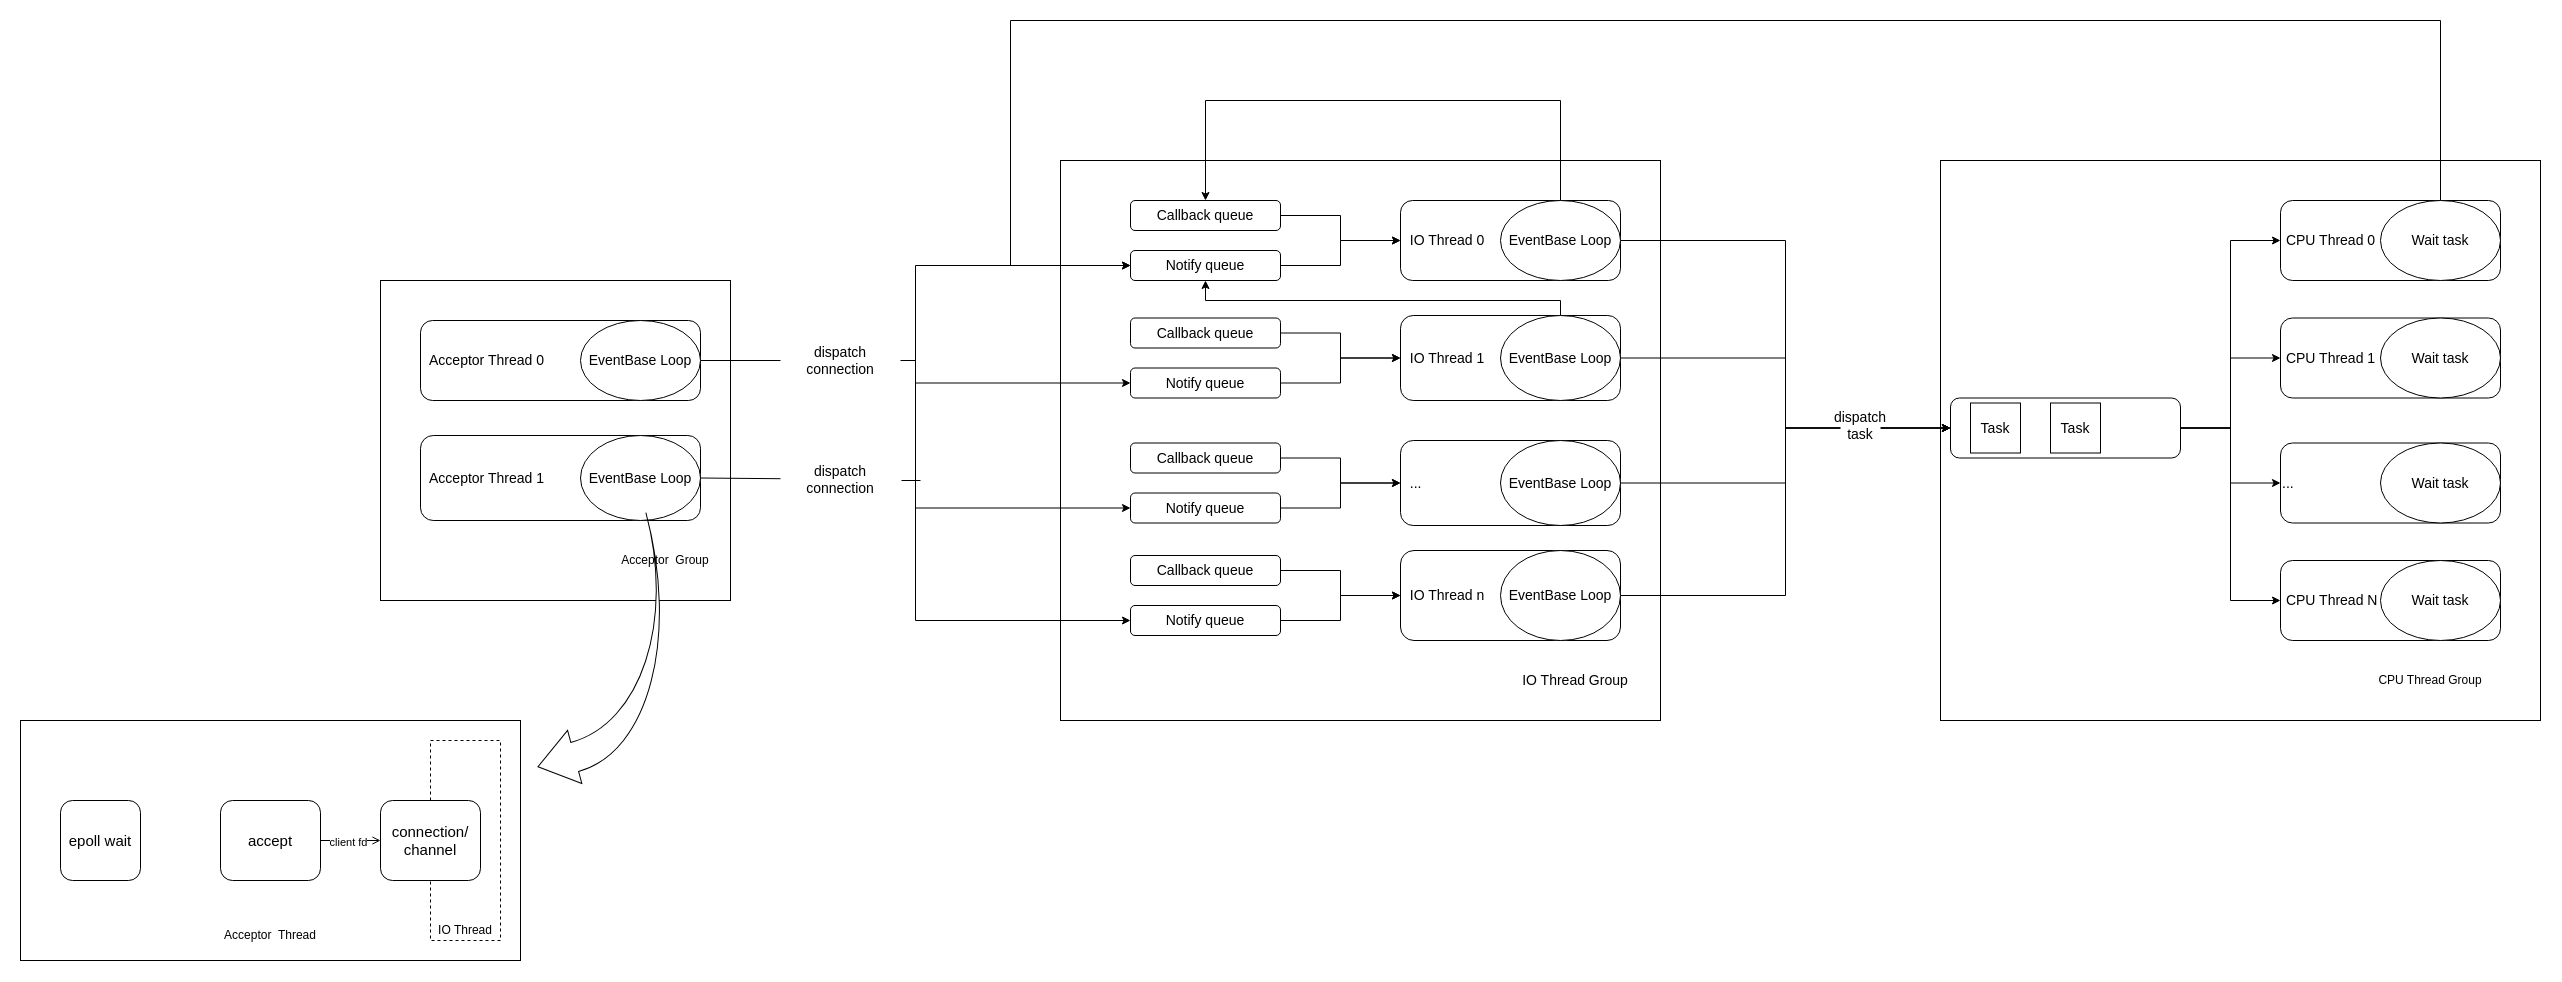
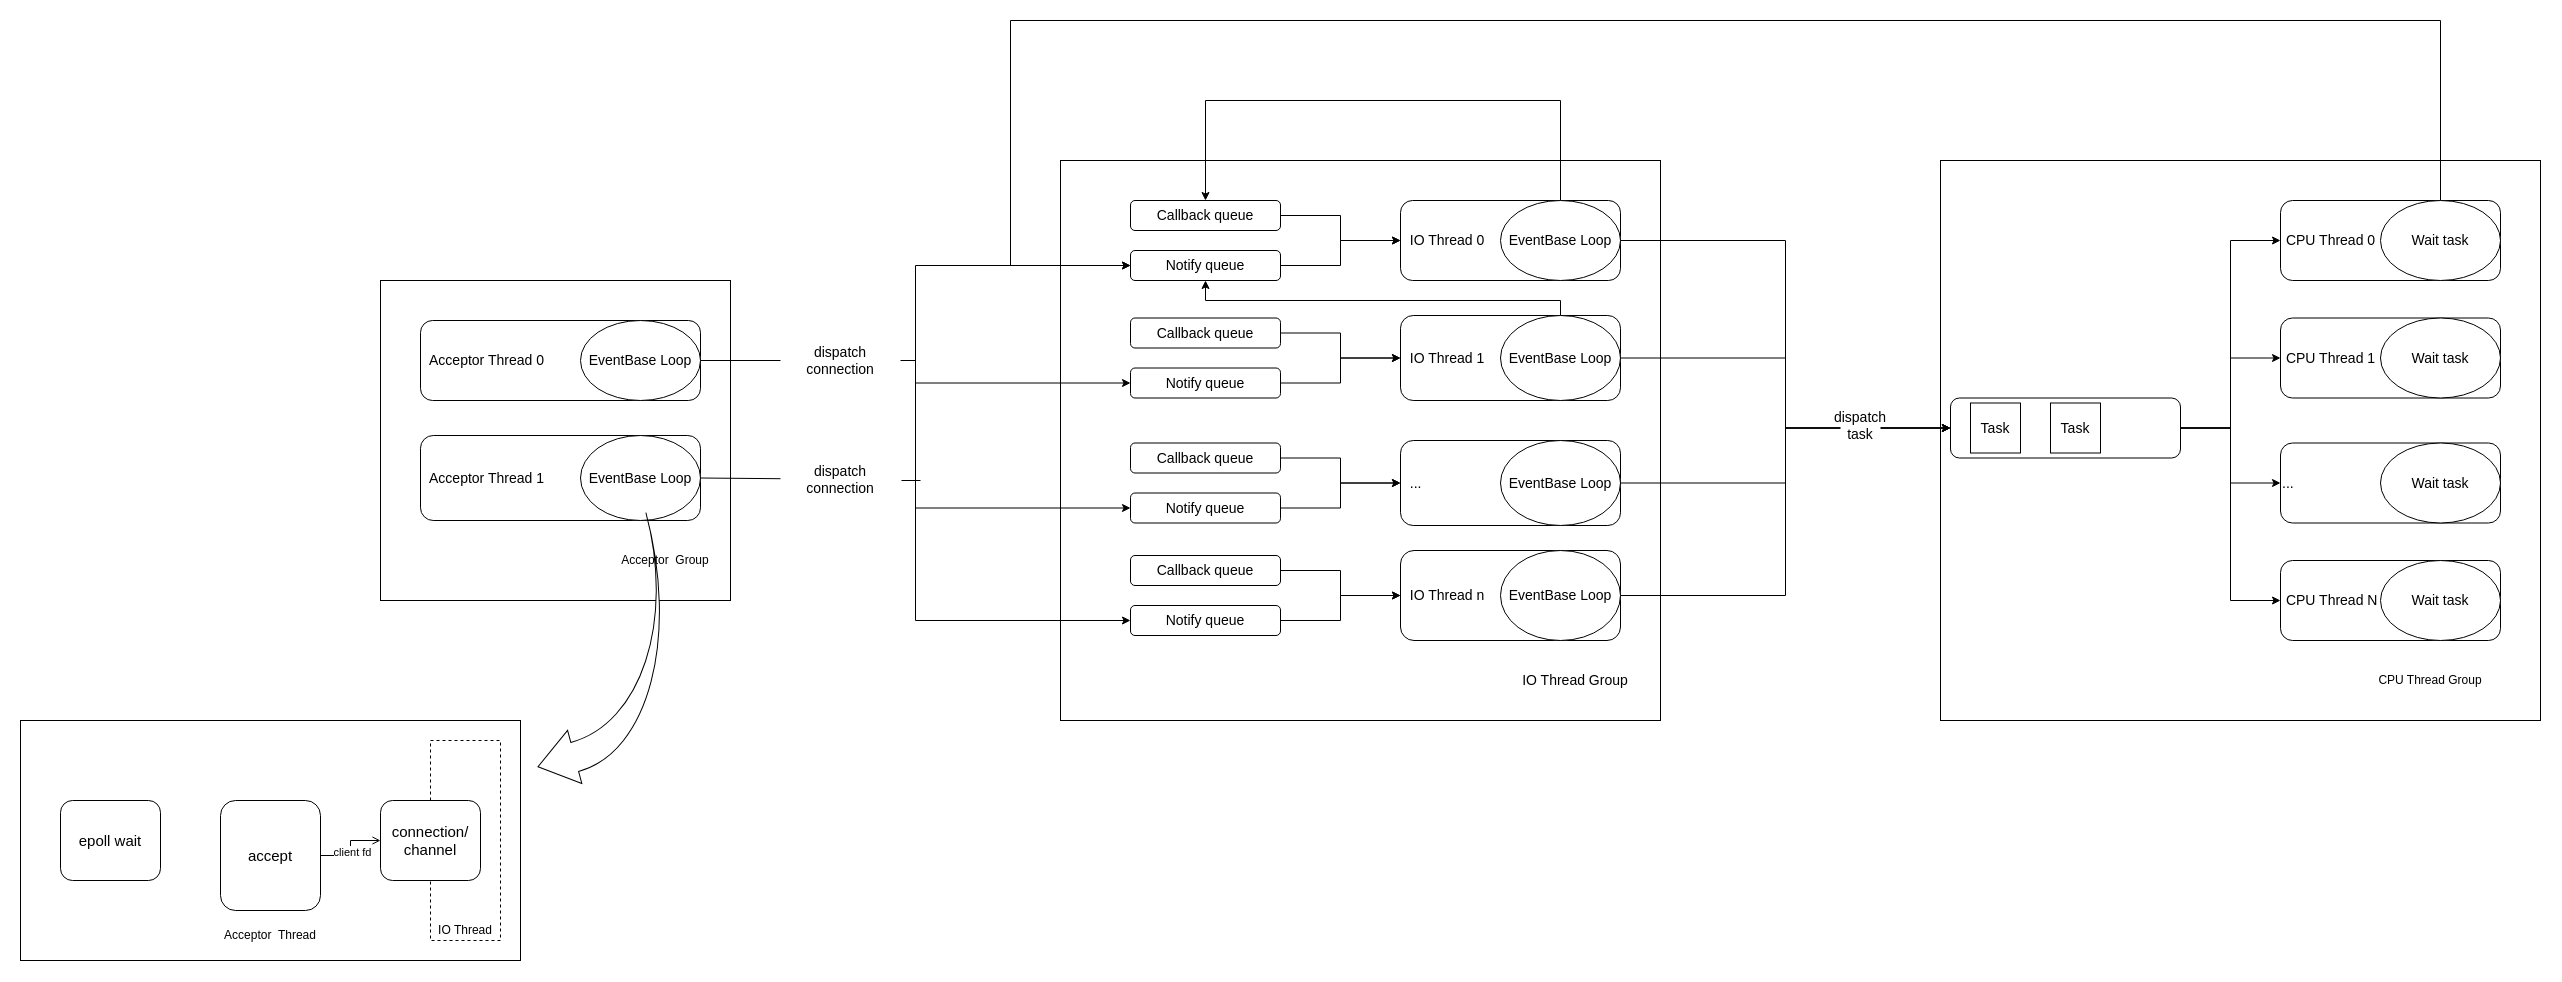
node "epoll wait": size 80x80 -> 100x80
node "accept": size 100x80 -> 100x110
